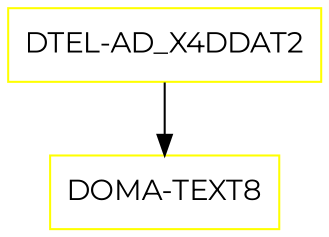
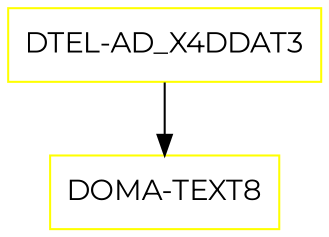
node "DTEL-AD_X4DDAT2": label "DTEL-AD_X4DDAT2" -> "DTEL-AD_X4DDAT3"
